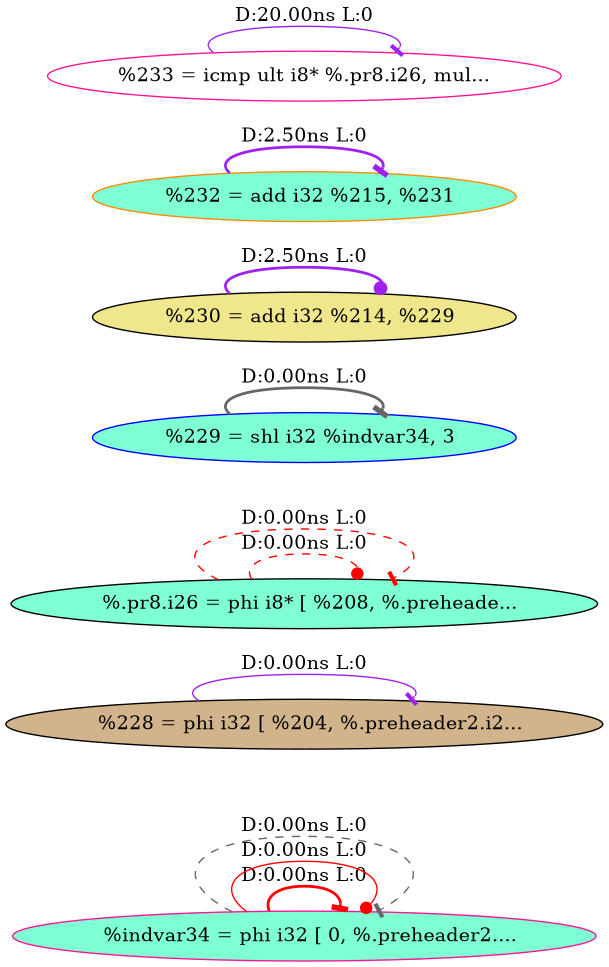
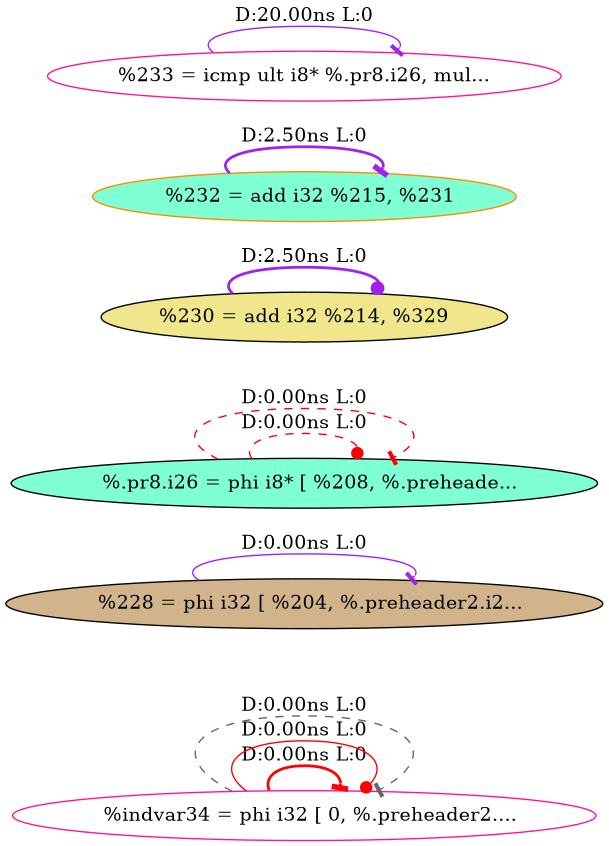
node "%230 = add i32 %214, %229": label "%230 = add i32 %214, %229" -> "%230 = add i32 %214, %329"
node "%229 = shl i32 %indvar34, 3": removed
node "%indvar34 = phi i32 [ 0, %.preheader2....": fillcolor aquamarine -> white
